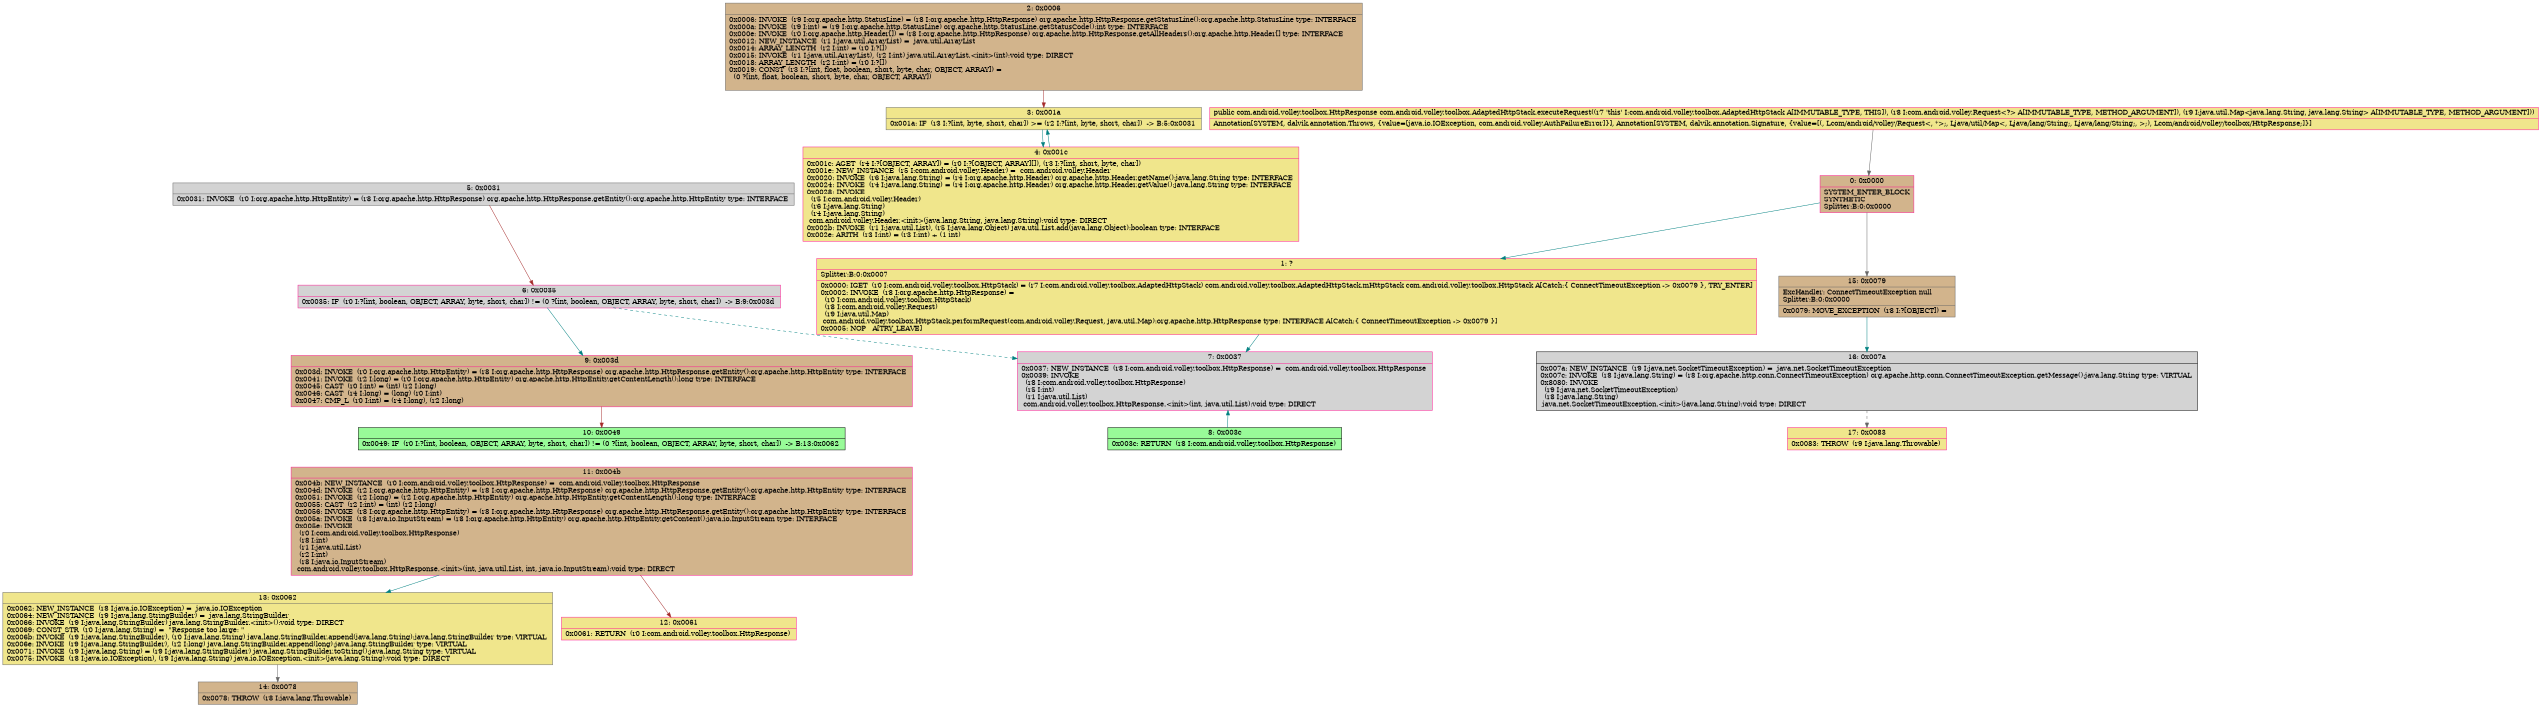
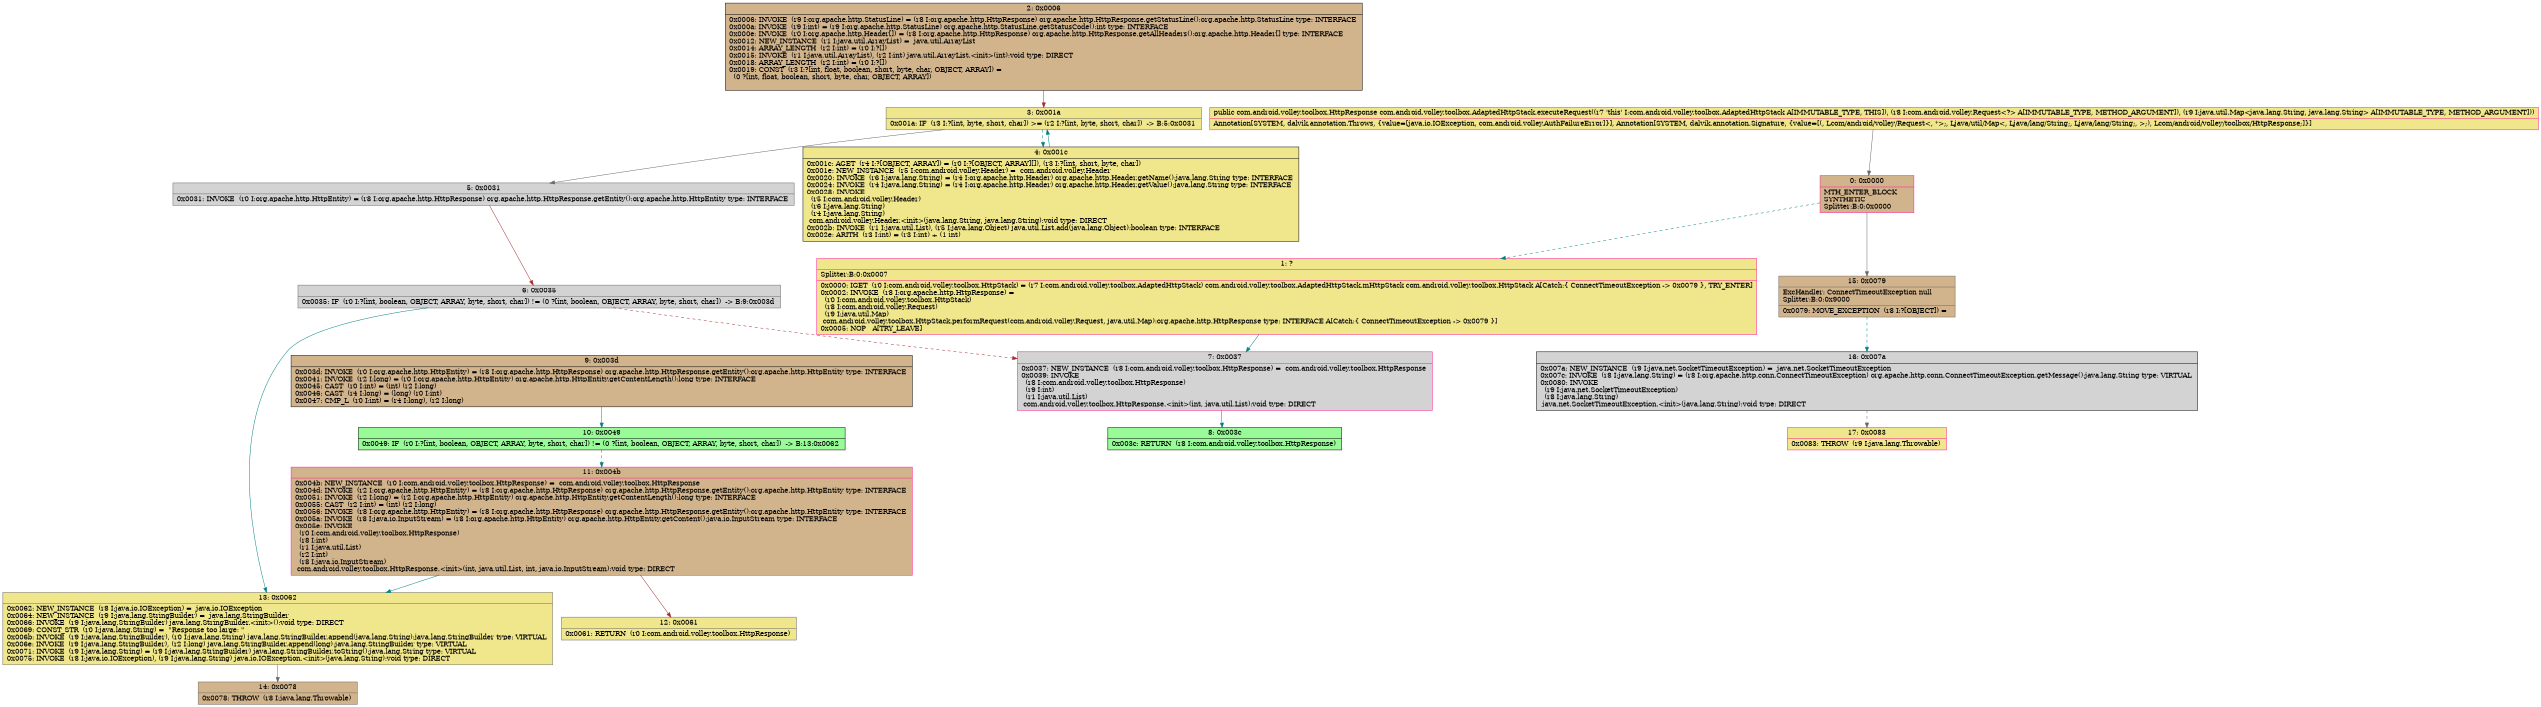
node "2: 0x0006": color gray40 -> black
edge "3: 0x001a" -> "4: 0x001c": style solid -> dashed
edge "3: 0x001a" -> "5: 0x0031": added
node "0: 0x0000": text "SYSTEM_ENTER_BLOCK" -> "MTH_ENTER_BLOCK"
node "4: 0x001c": color deeppink -> black
edge "0: 0x0000" -> "1: ?": style solid -> dashed
node "6: 0x0035": color deeppink -> gray40
node "15: 0x0079": text "Splitter:B:0:0x0000" -> "Splitter:B:0:0x9000"
edge "6: 0x0035" -> "9: 0x003d": now "6: 0x0035" -> "13: 0x0062"
edge "15: 0x0079" -> "16: 0x007a": style solid -> dashed
edge "6: 0x0035" -> "7: 0x0037": color teal -> brown
node "9: 0x003d": color deeppink -> black
node "16: 0x007a": text "0x8080: INVOKE" -> "0x0080: INVOKE"
node "7: 0x0037": text "(r5 I:int)" -> "(r9 I:int)"
edge "9: 0x003d" -> "10: 0x0049": color brown -> teal
edge "8: 0x003c" -> "7: 0x0037": reversed
edge "10: 0x0049" -> "11: 0x004b": added
node "12: 0x0061": color deeppink -> gray40
